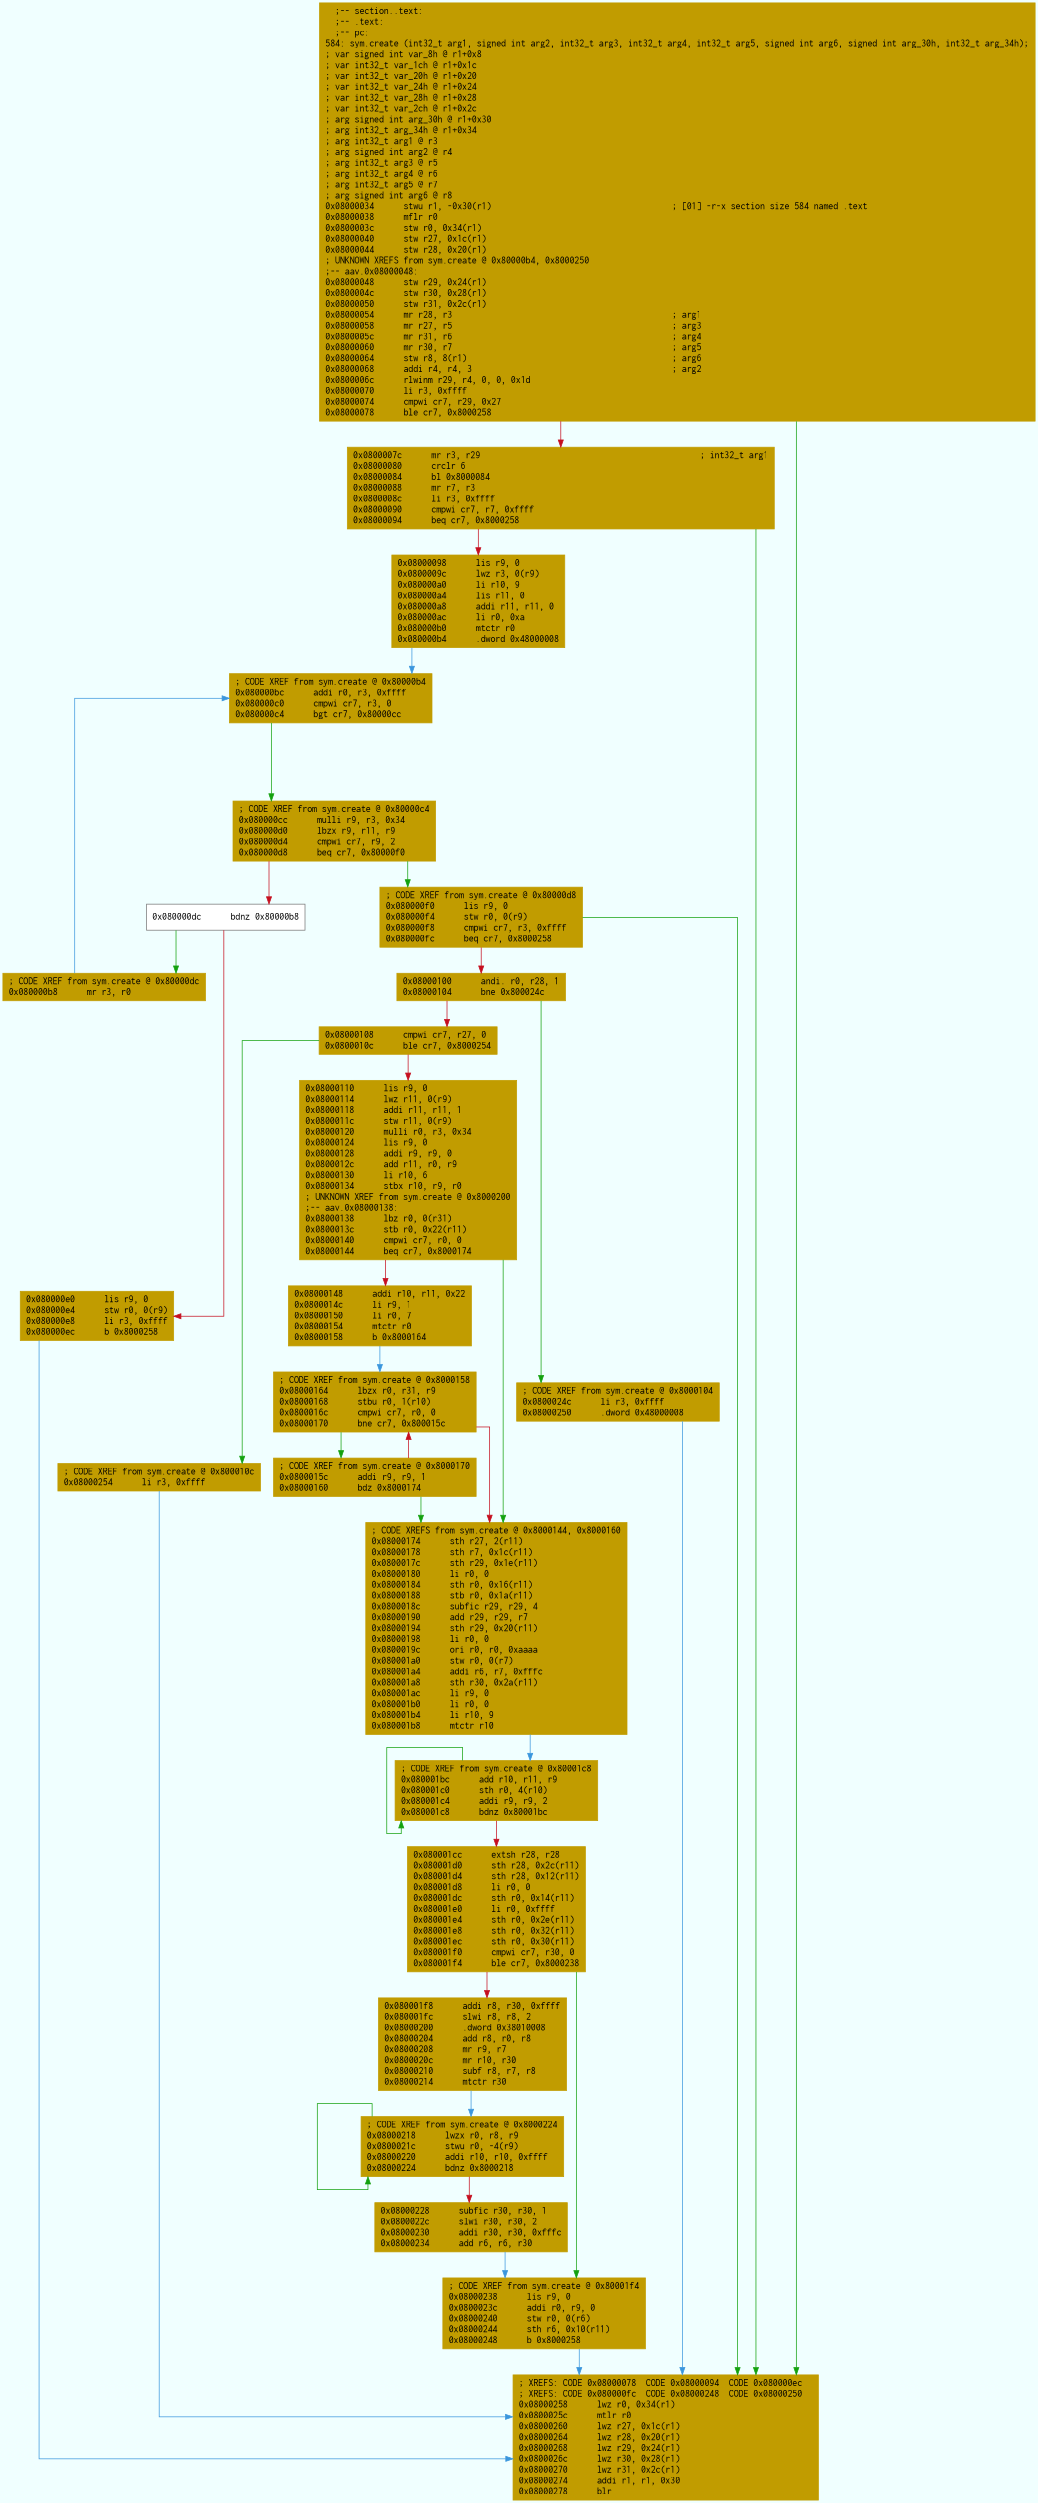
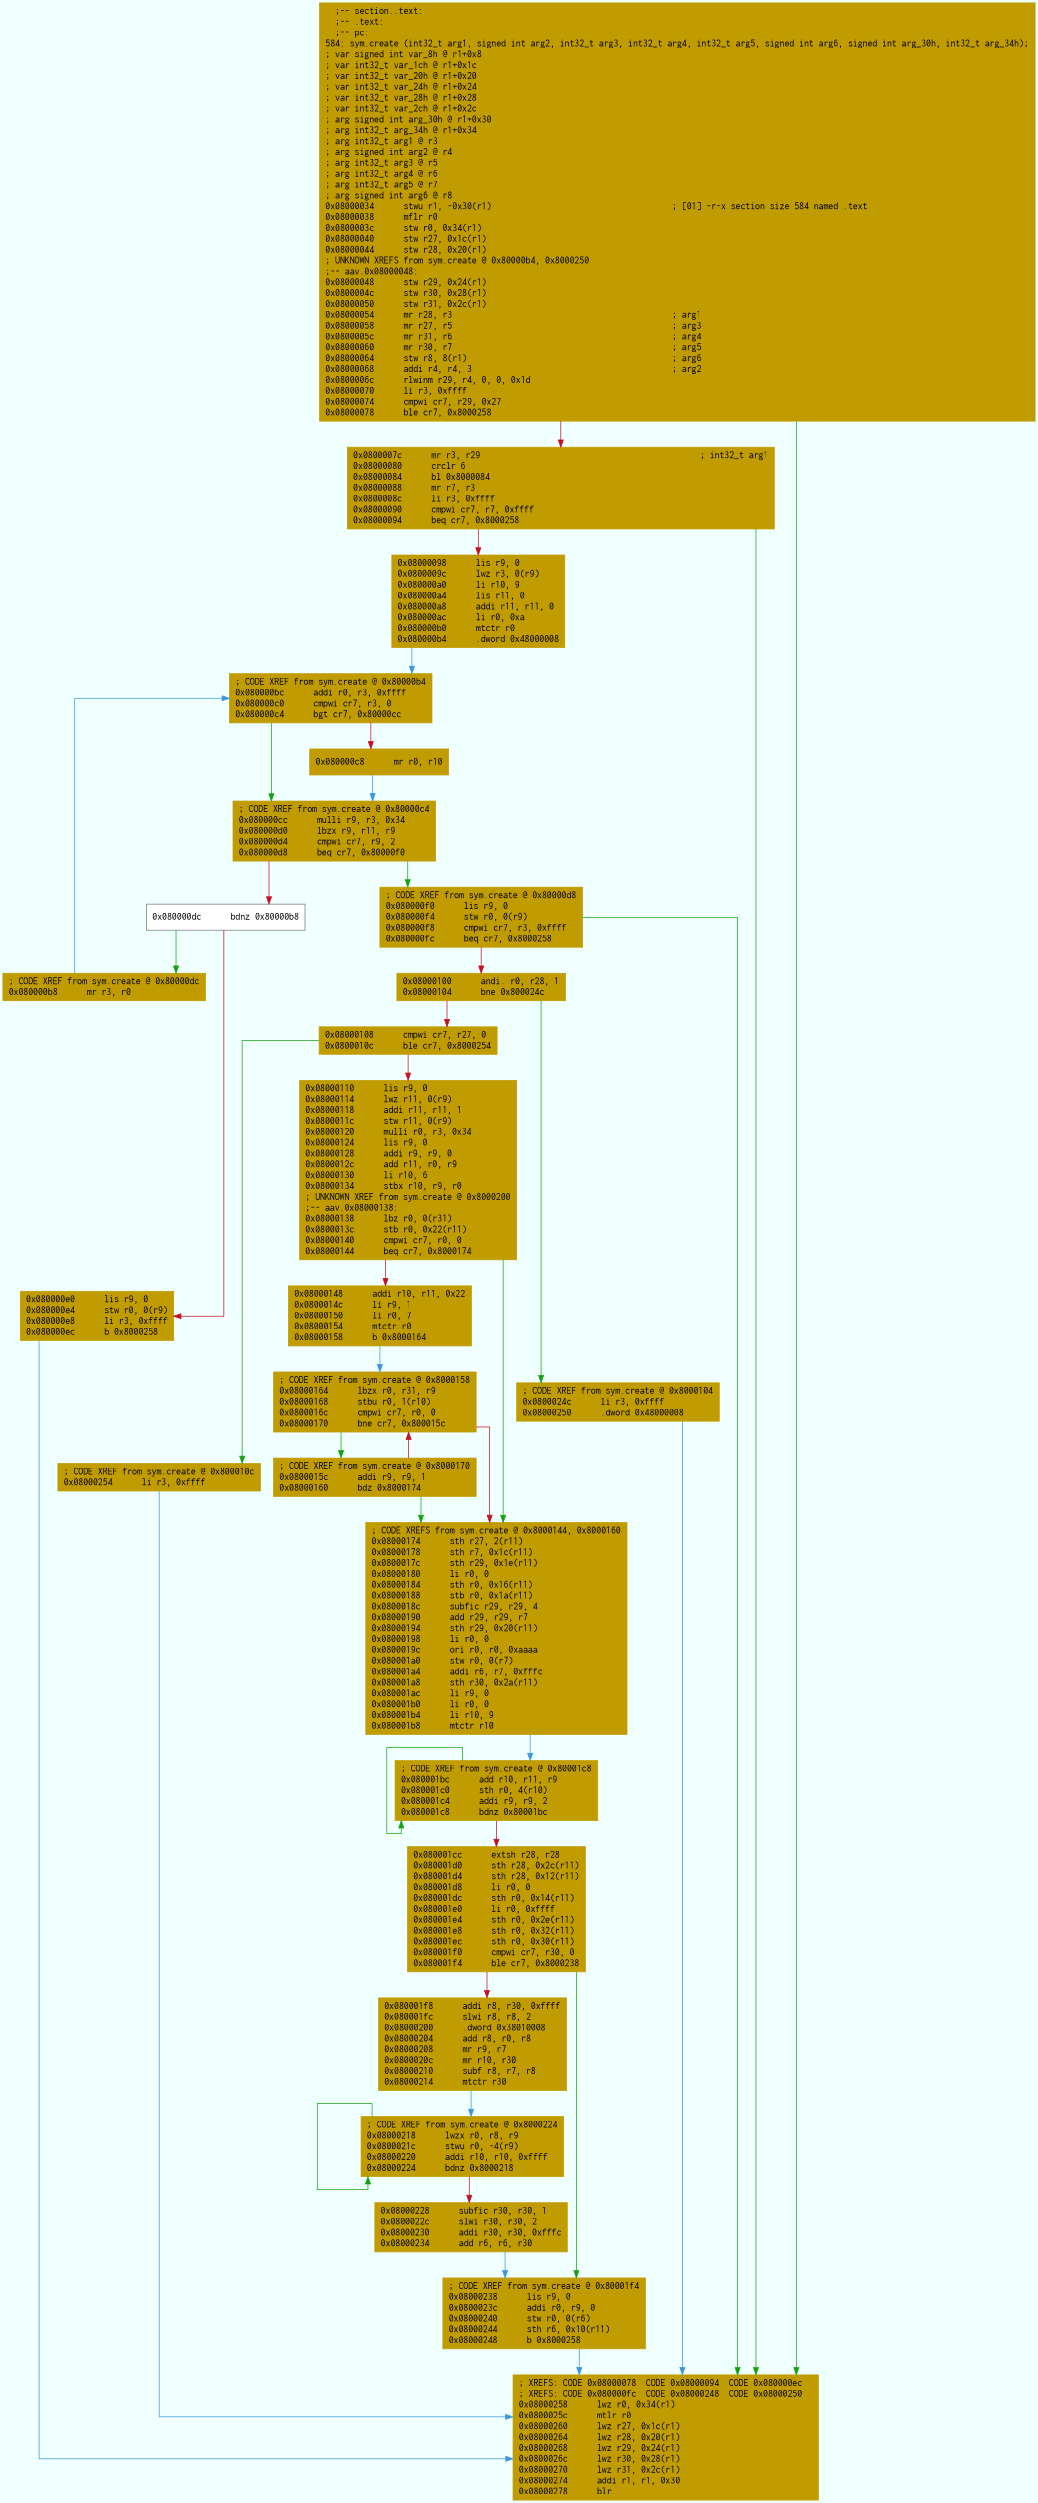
node "0x080000c8      mr r0, r10": added
